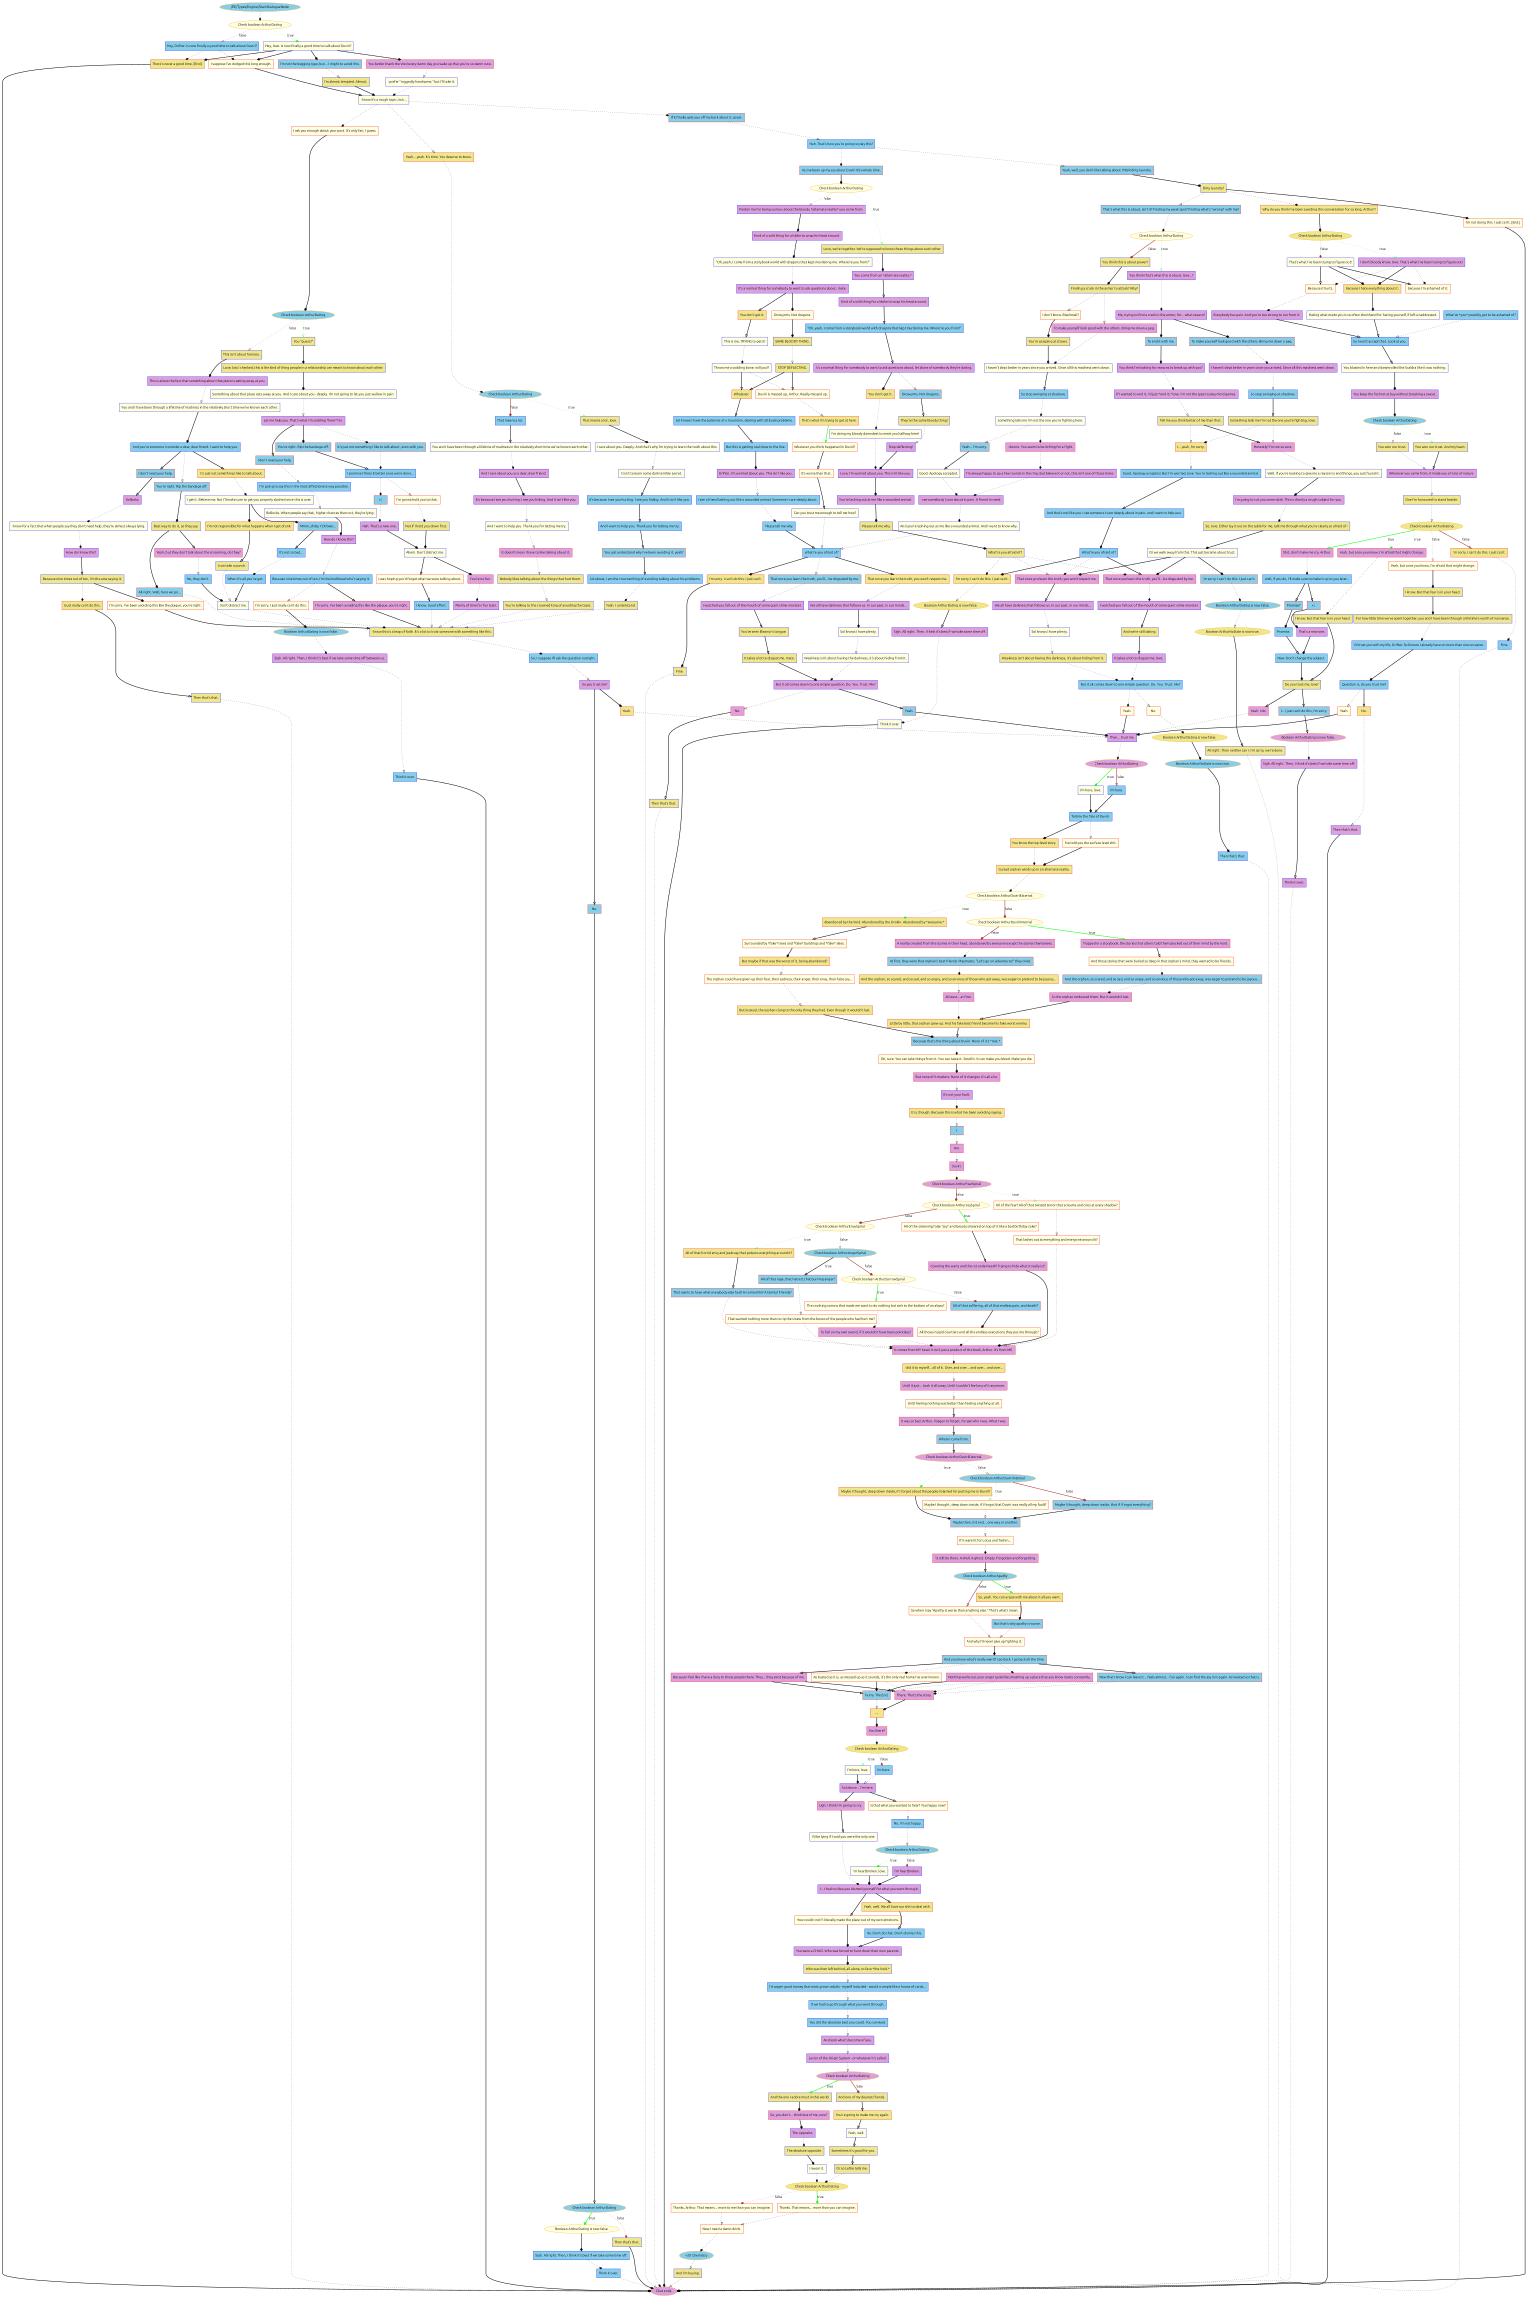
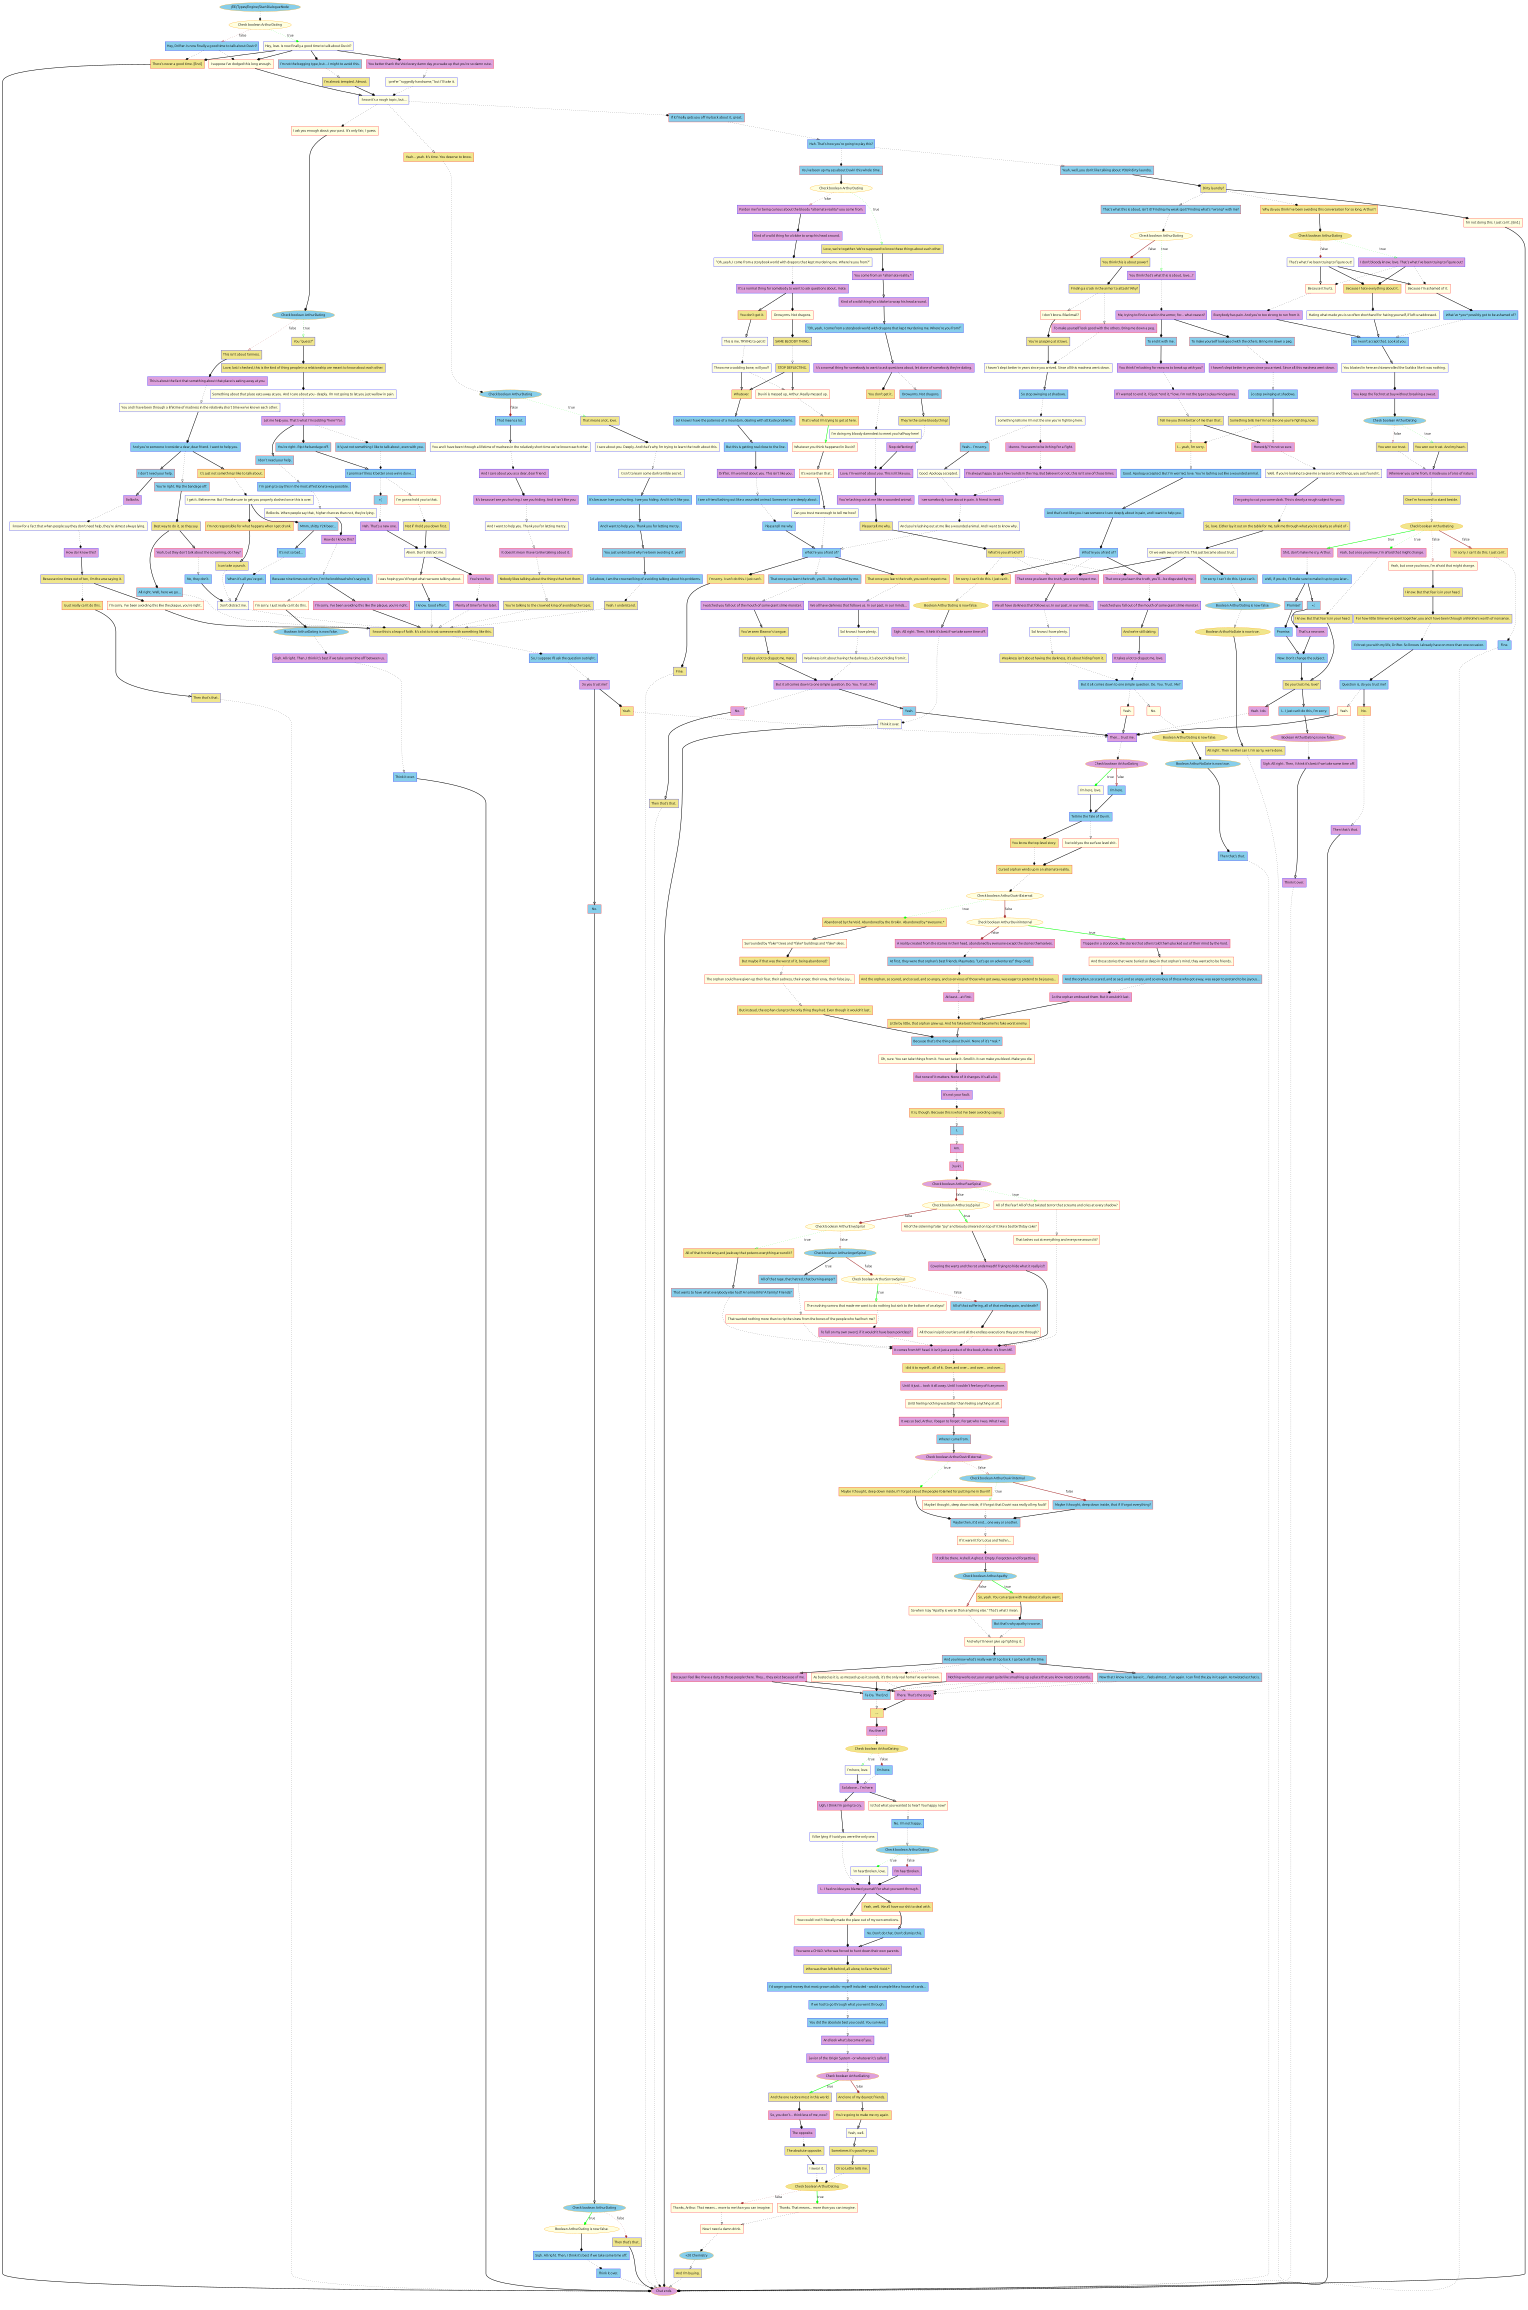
edge "Because I'm ashamed of it." -> "What've *you* possibly got to be ashamed of?": added
